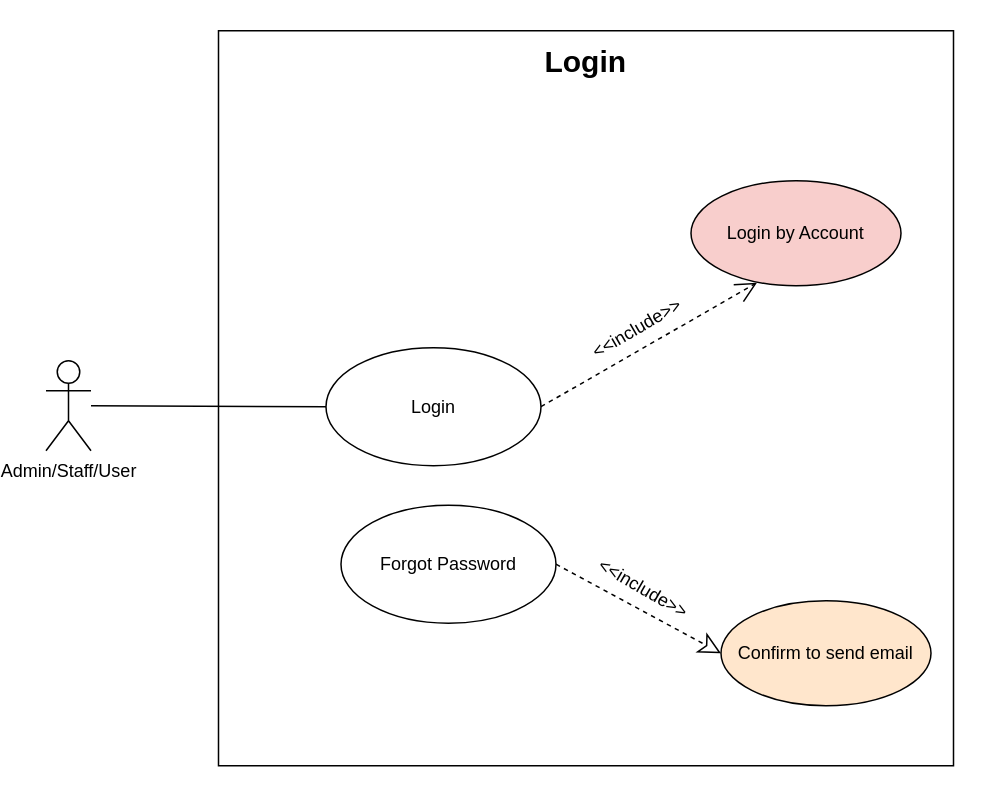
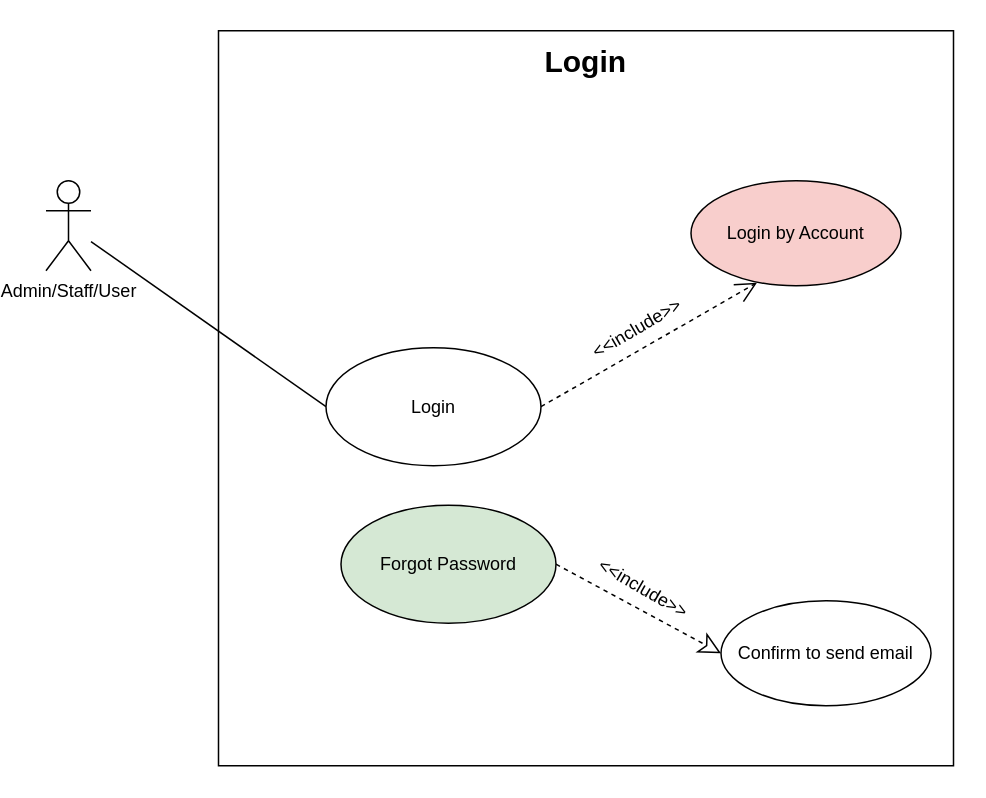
node "Admin/Staff/User": moved (68, 406) -> (68, 226)
node "Forgot Password": fillcolor #ffffff -> #d5e8d4
node "Confirm to send email": fillcolor #ffe6cc -> #ffffff
